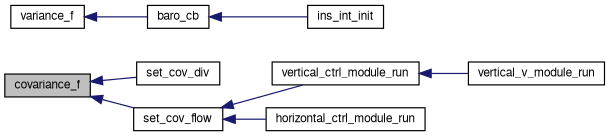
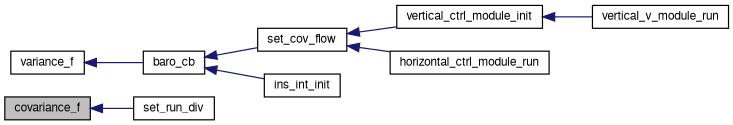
node "set_cov_div": label "set_cov_div" -> "set_run_div"
node "vertical_ctrl_module_run": label "vertical_ctrl_module_run" -> "vertical_ctrl_module_init"
edge "set_cov_flow" -> "covariance_f": now "set_cov_flow" -> "baro_cb"
